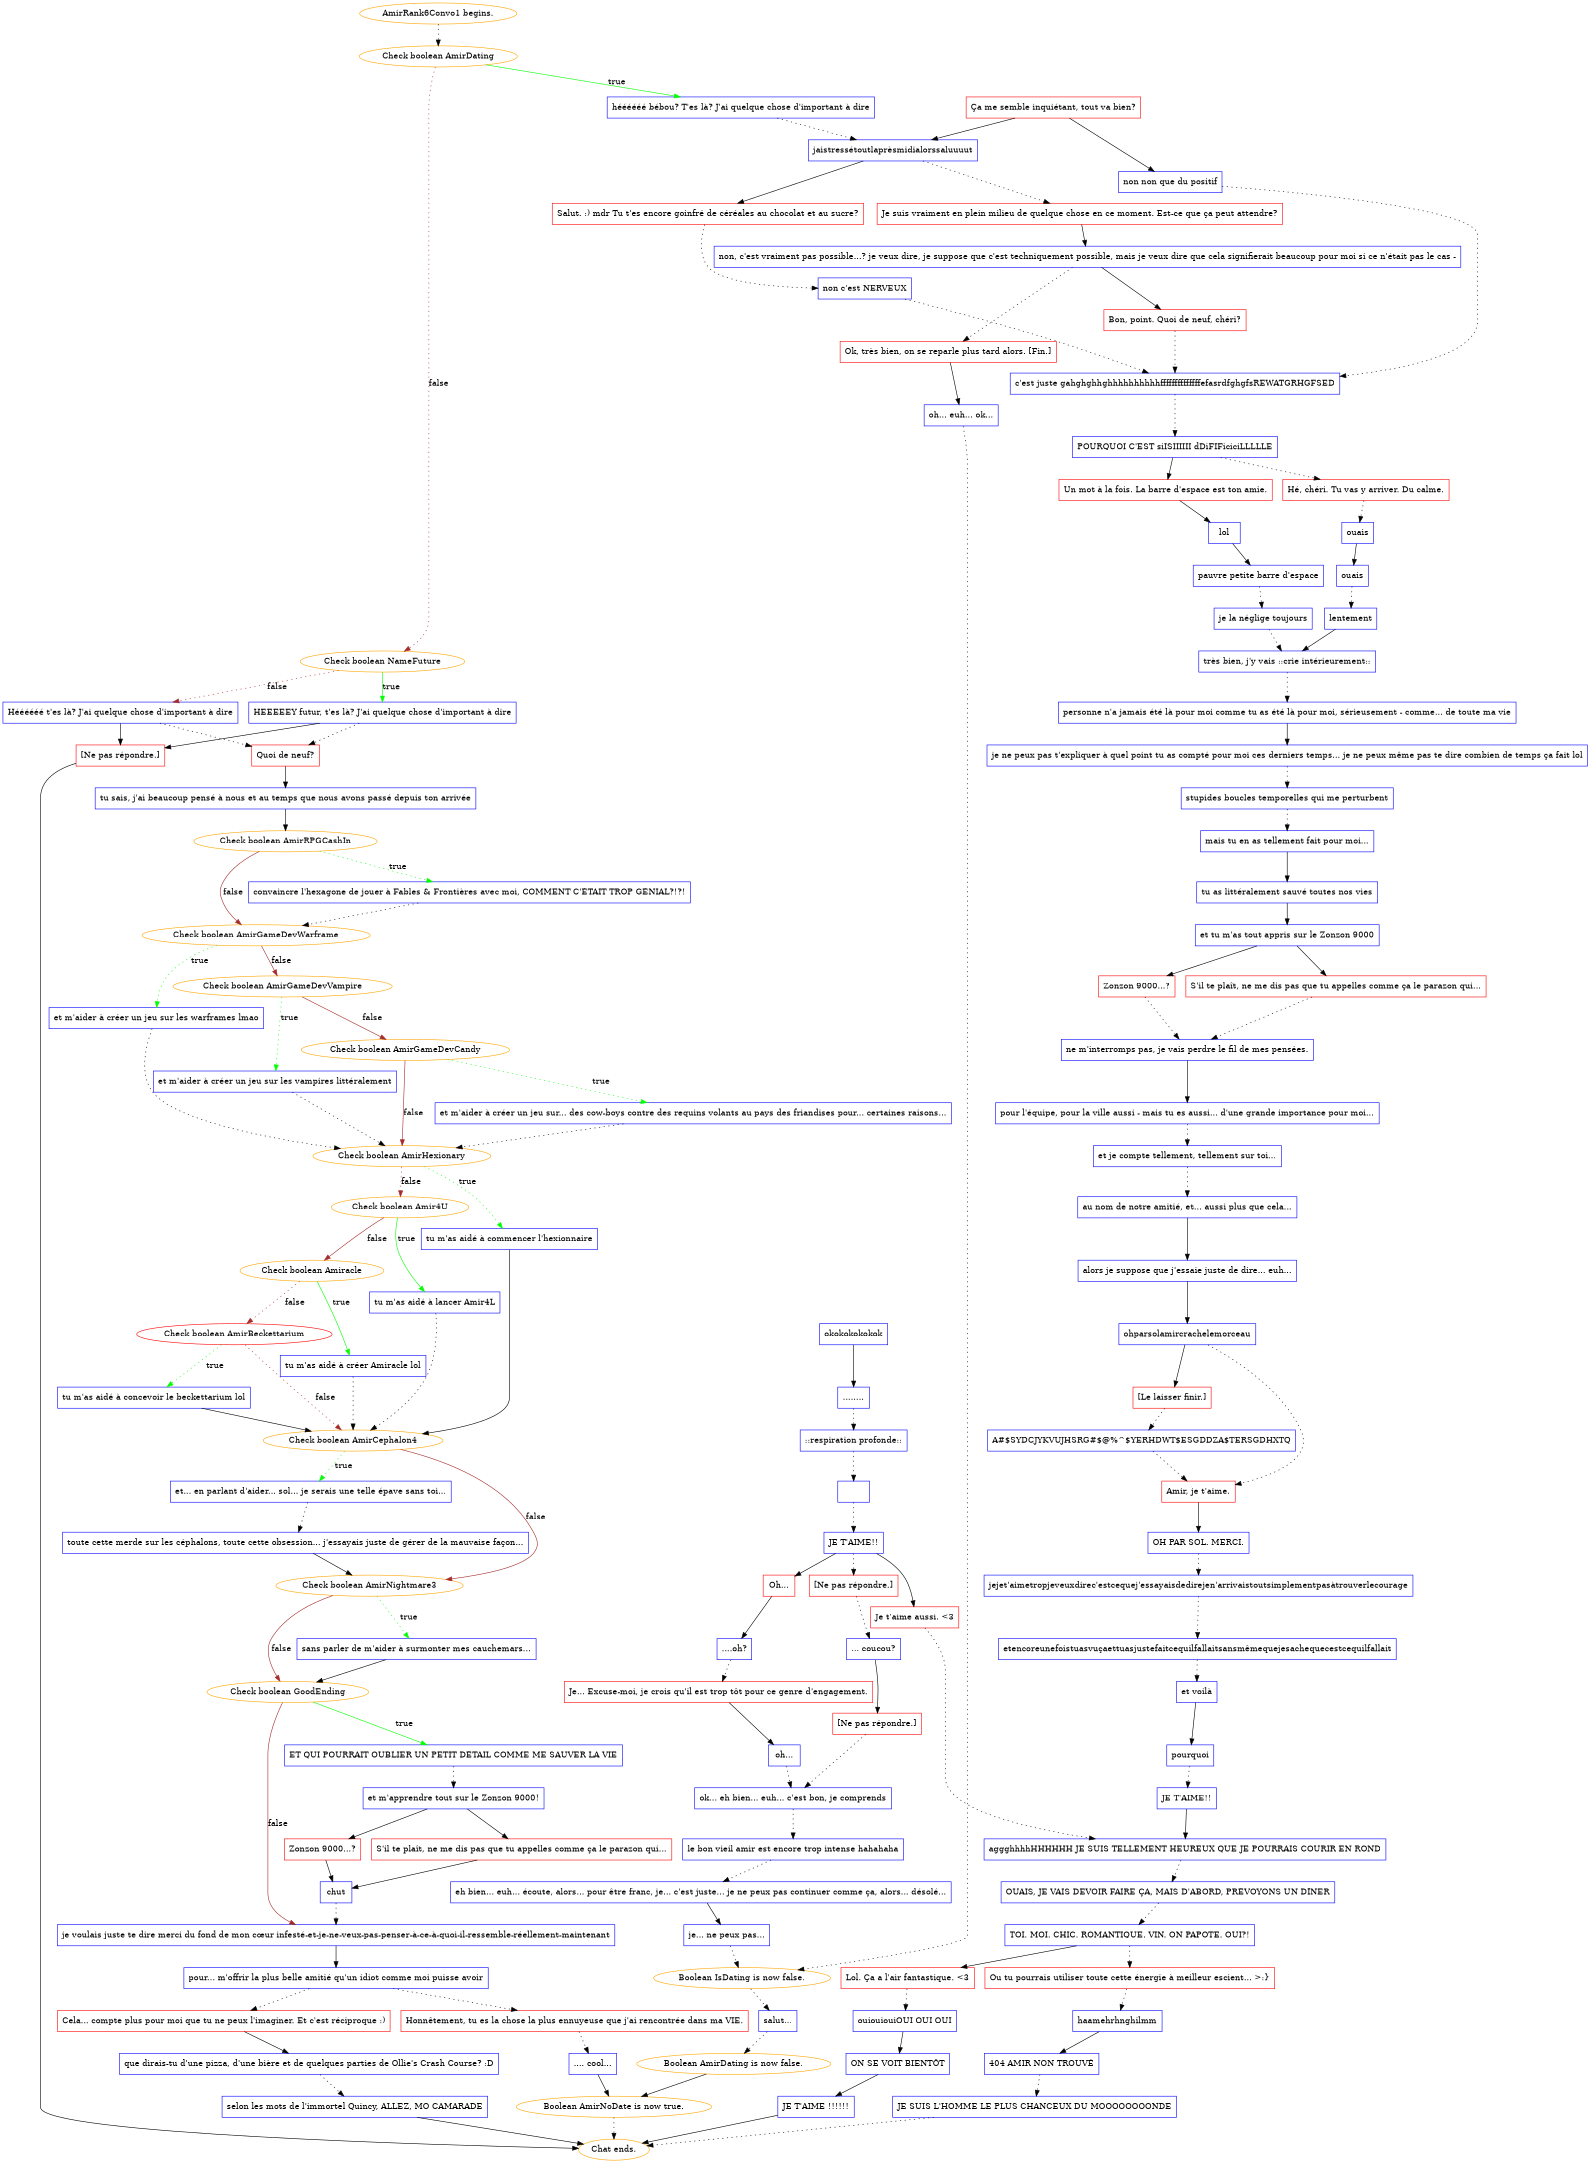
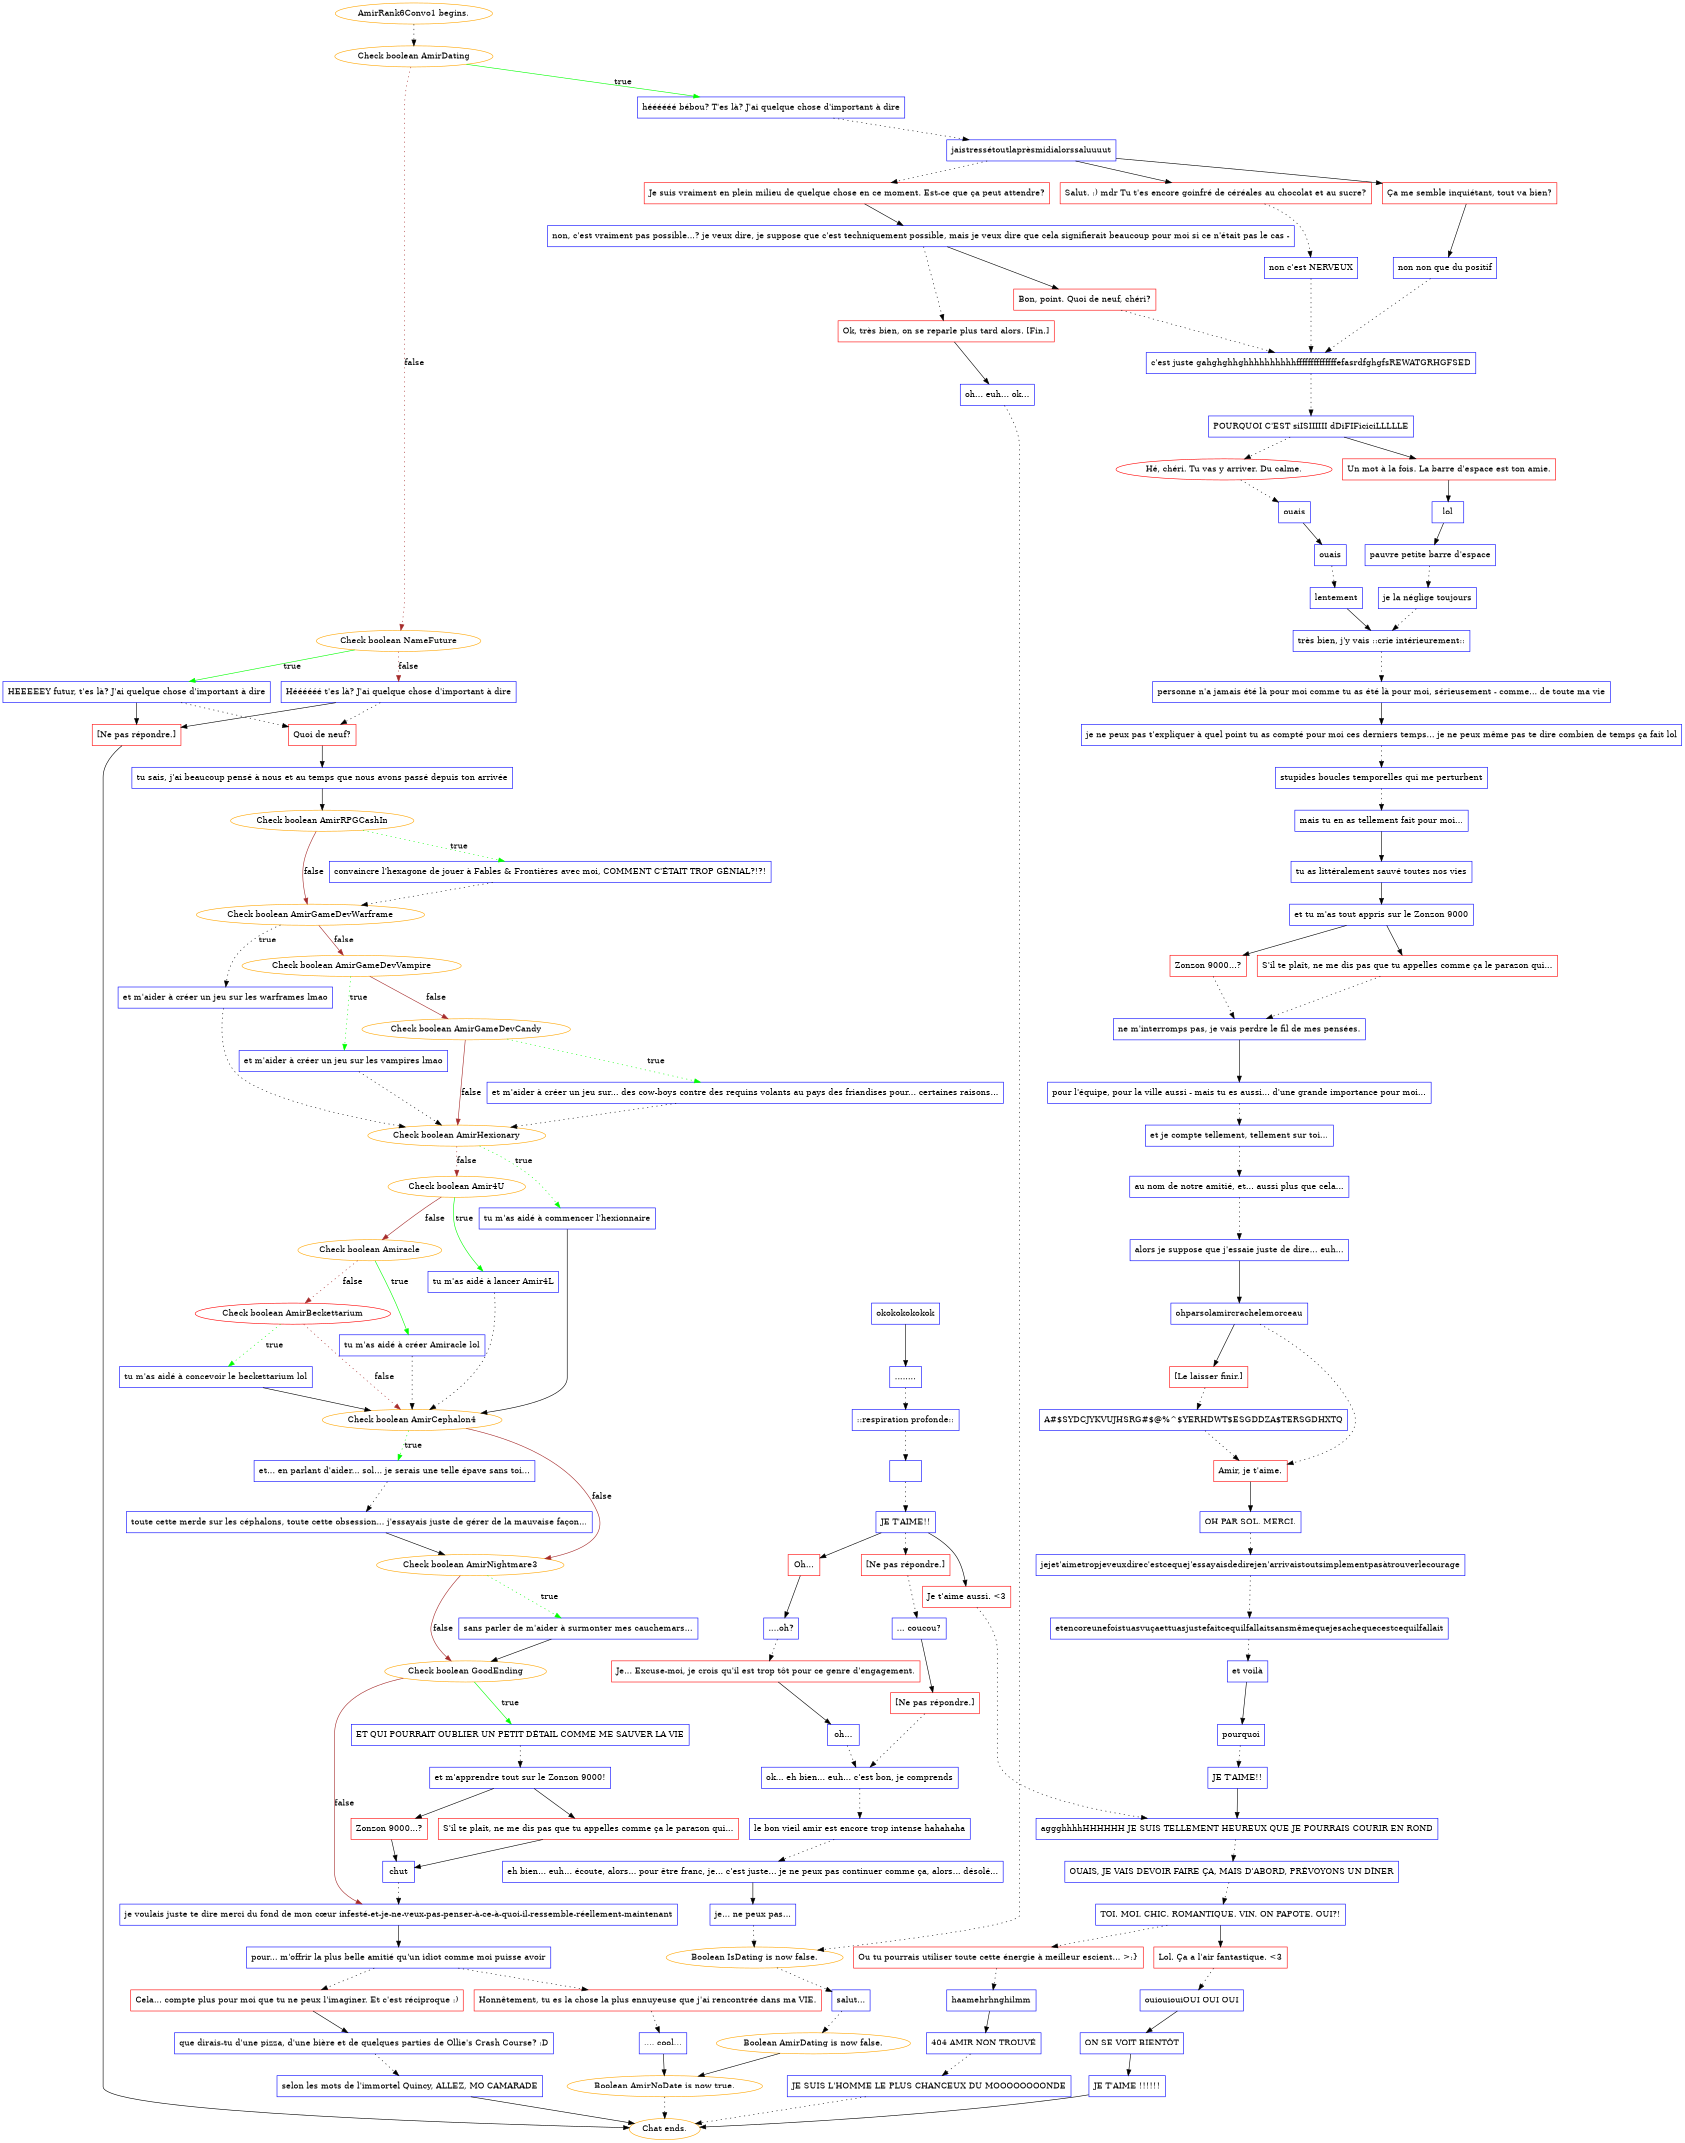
edge "Ça me semble inquiétant, tout va bien?" -> "jaistressétoutlaprèsmidialorssaluuuut": reversed
node "Hé, chéri. Tu vas y arriver. Du calme.": shape box -> ellipse
edge "Check boolean AmirGameDevWarframe" -> "et m'aider à créer un jeu sur les warframes lmao": color green -> black
node "et m'aider à créer un jeu sur les vampires littéralement": label "et m'aider à créer un jeu sur les vampires littéralement" -> "et m'aider à créer un jeu sur les vampires lmao"
edge "au nom de notre amitié, et... aussi plus que cela..." -> "alors je suppose que j'essaie juste de dire... euh...": style solid -> dotted
